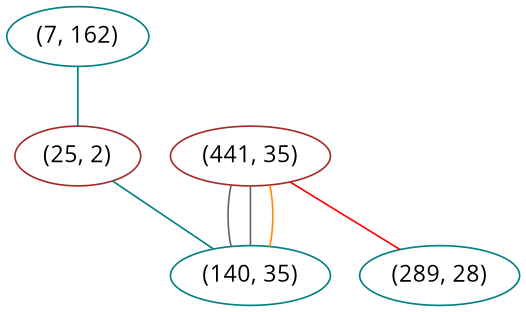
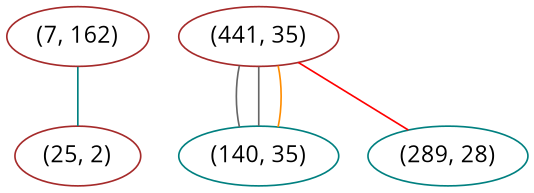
node "(7, 162)": color teal -> brown
edge "(25, 2)" -- "(140, 35)": removed
